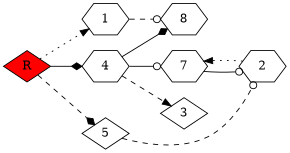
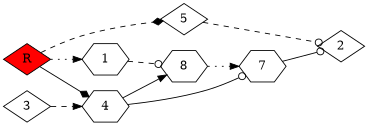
edge "4" -> "8": arrowhead diamond -> normal
edge "2" -> "7": now "8" -> "7"
node "2": shape hexagon -> diamond
edge "4" -> "3": reversed
